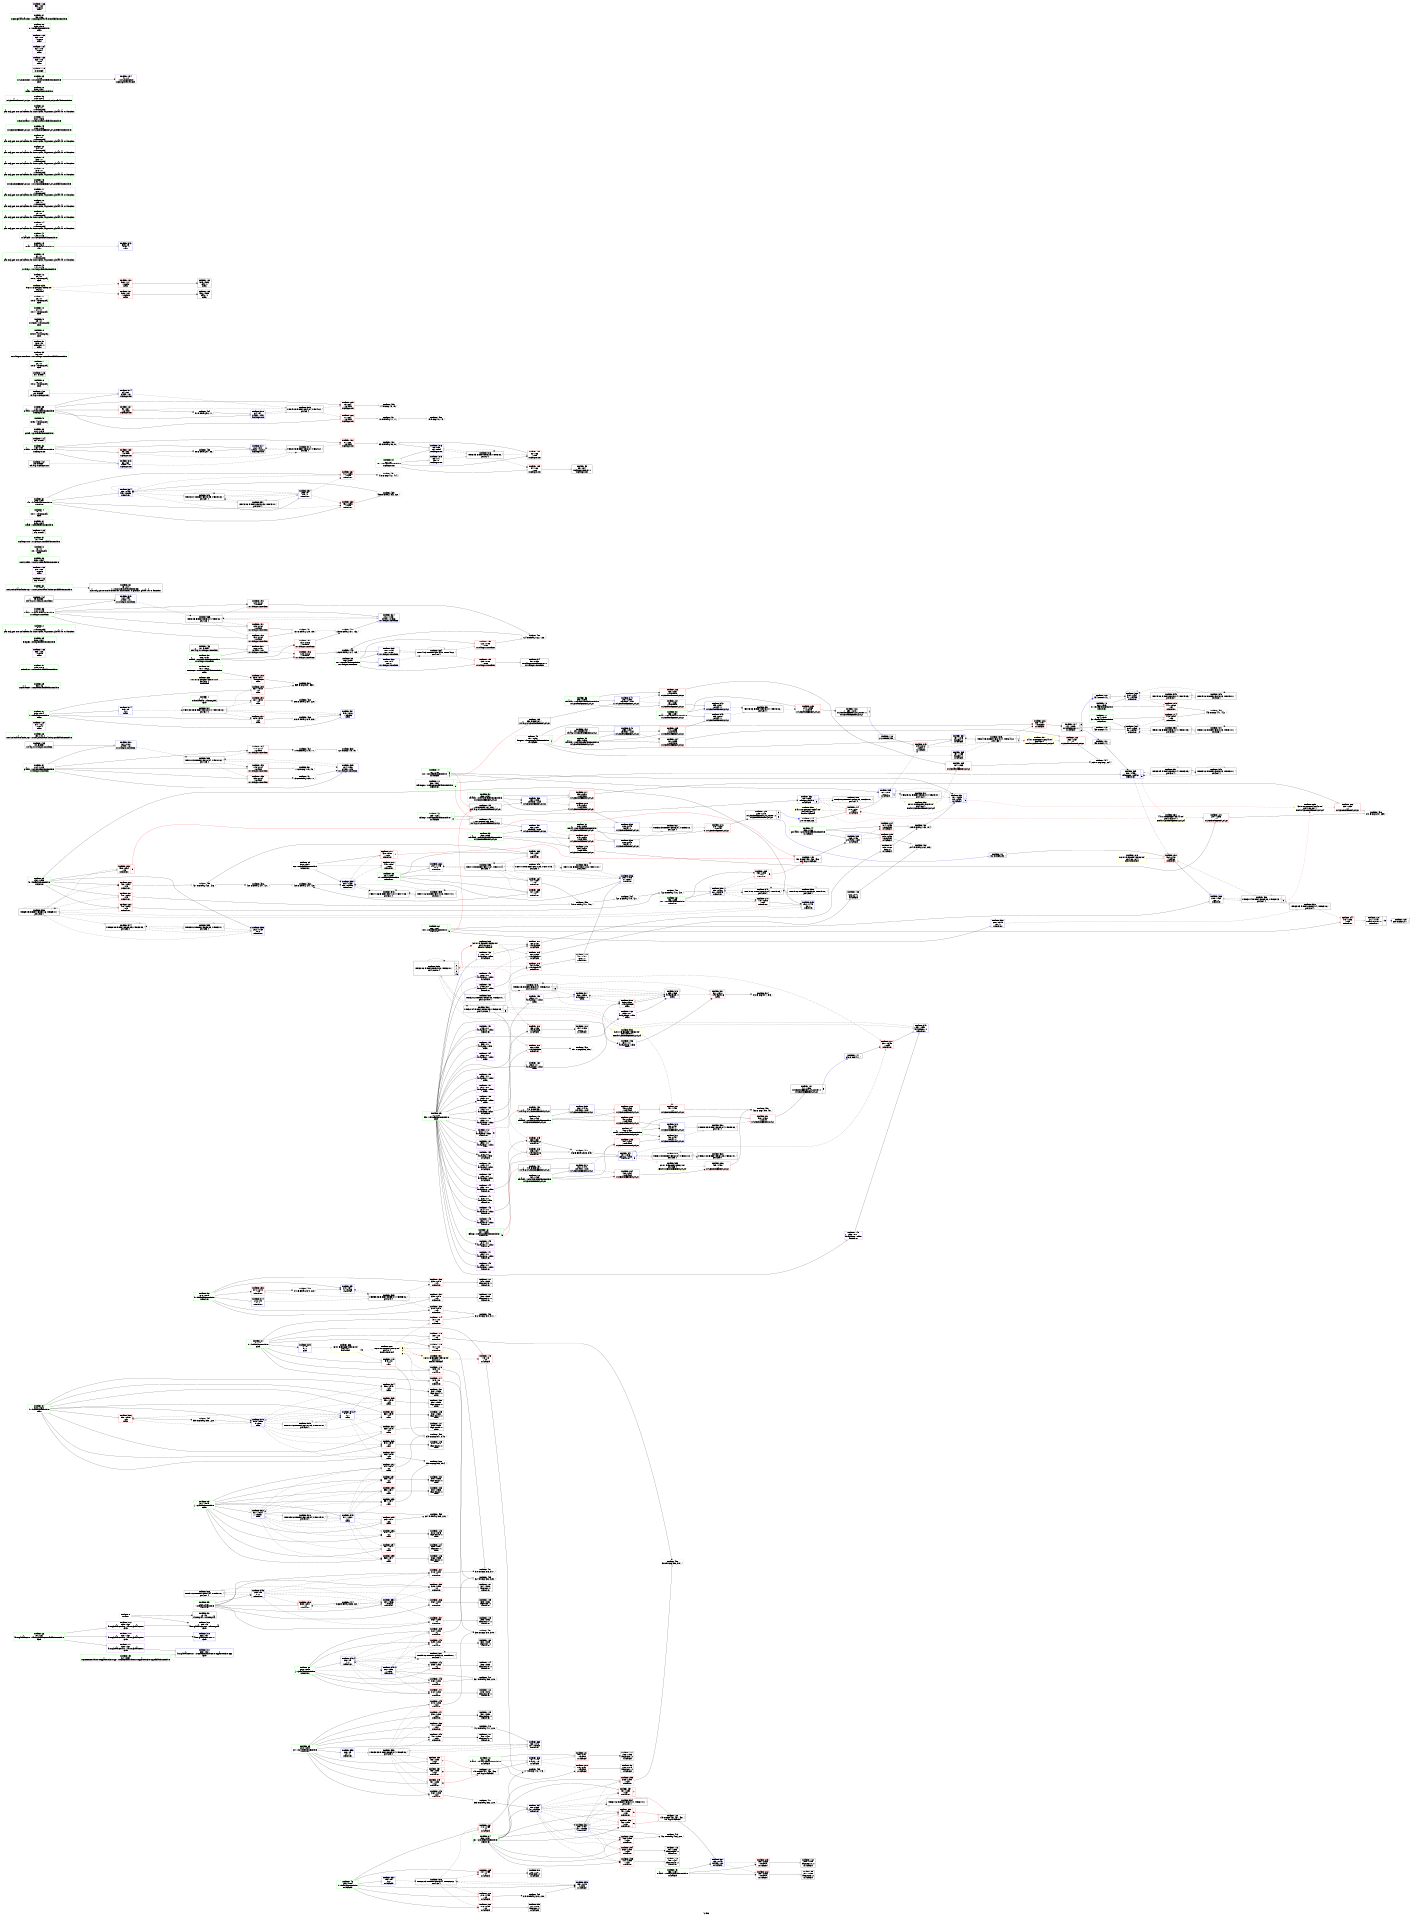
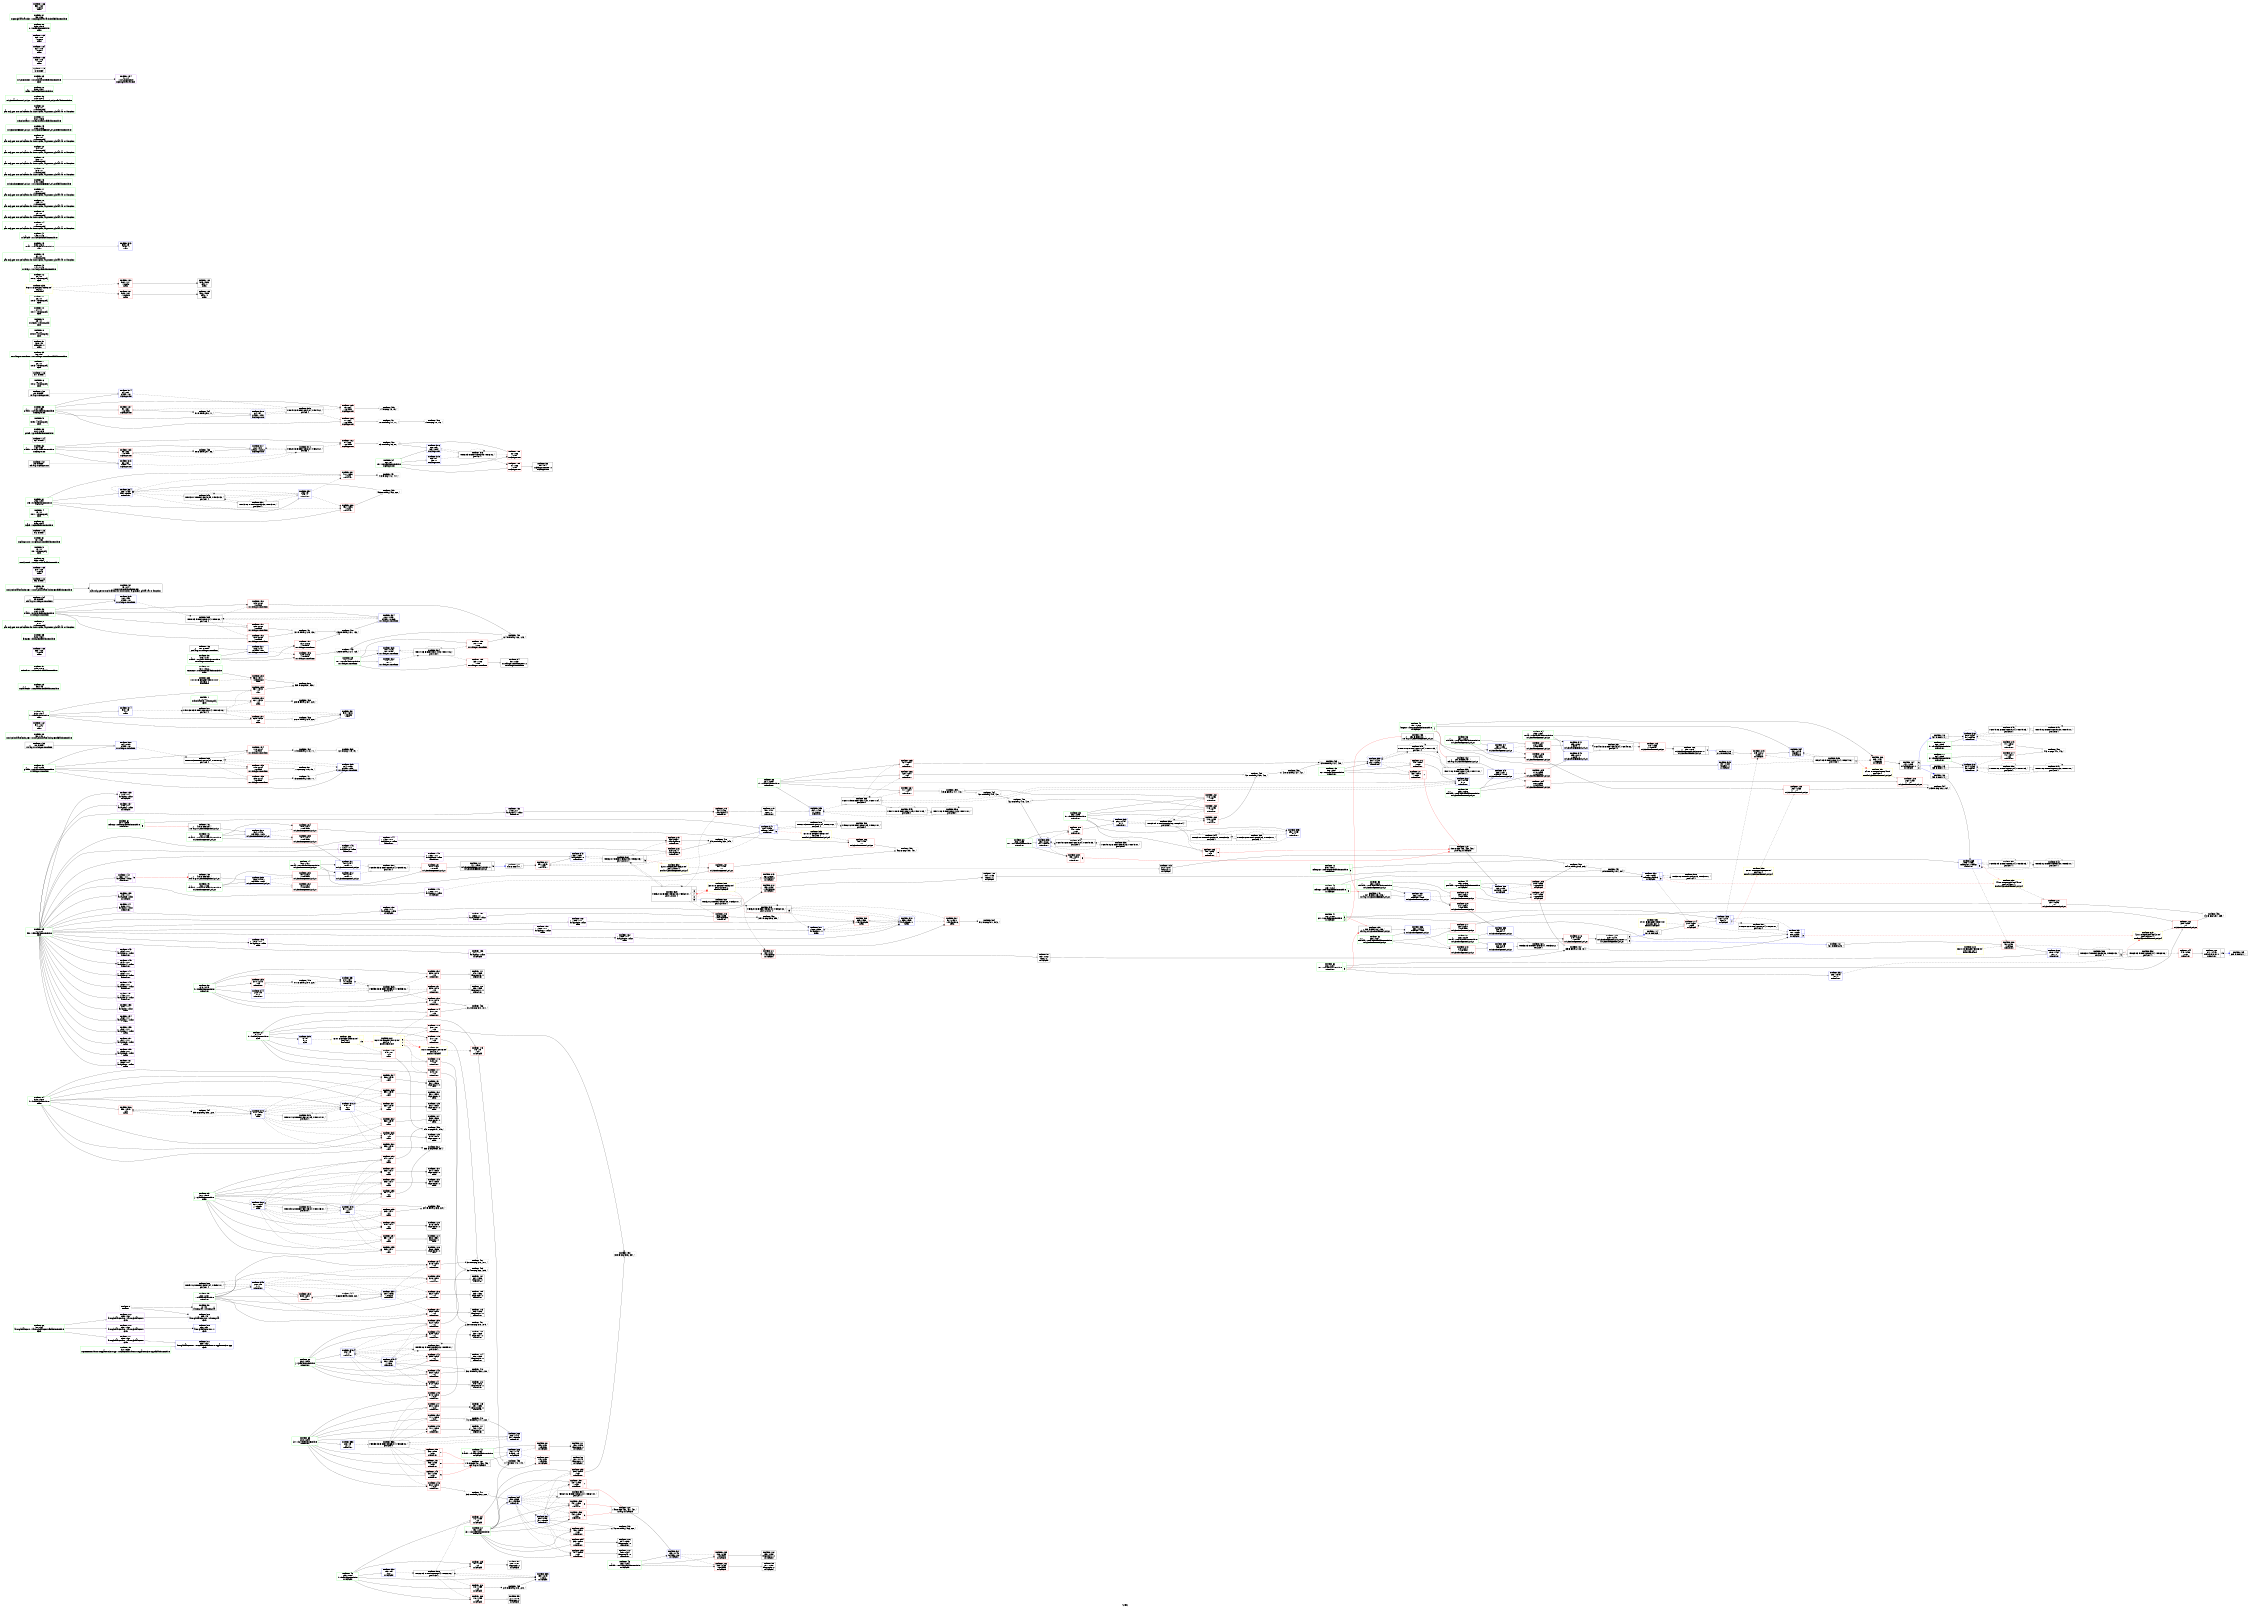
node "NodeID: 457": added
edge "NodeID: 62" -> "NodeID: 244": now "NodeID: 62" -> "NodeID: 222"
